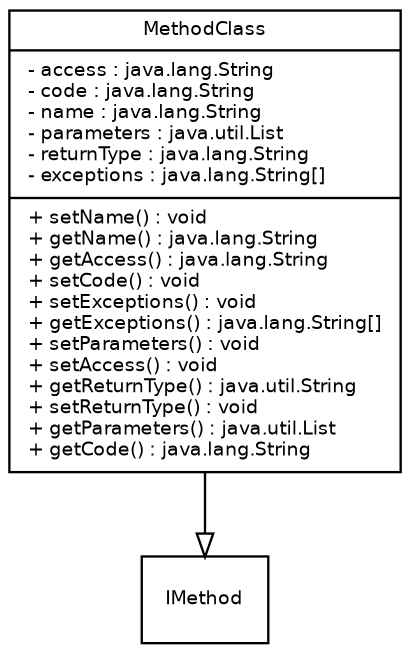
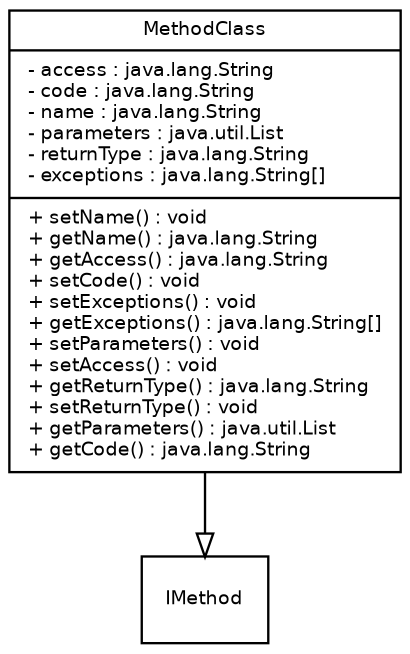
node "MethodClass": text "+ getReturnType() : java.util.String" -> "+ getReturnType() : java.lang.String"
